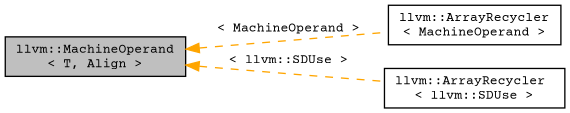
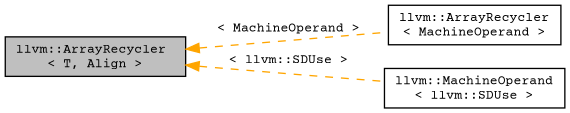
node "llvm::MachineOperand < T, Align >": label "llvm::MachineOperand < T, Align >" -> "llvm::ArrayRecycler < T, Align >"
node "llvm::ArrayRecycler < llvm::SDUse >": label "llvm::ArrayRecycler < llvm::SDUse >" -> "llvm::MachineOperand < llvm::SDUse >"
